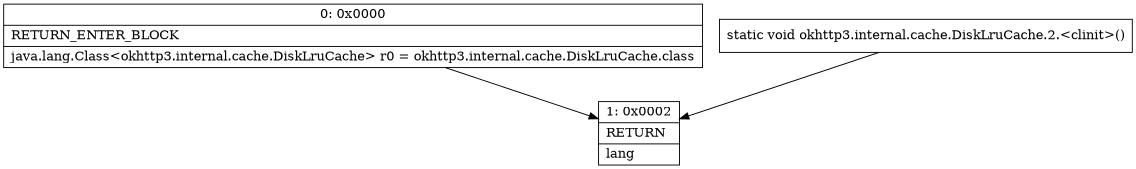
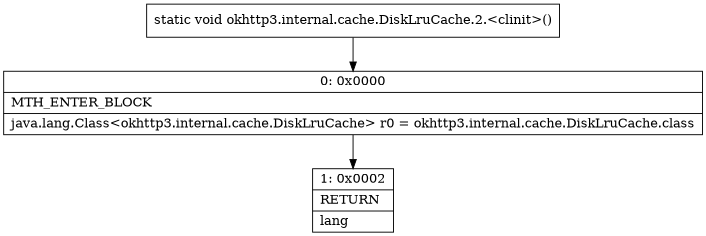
node "0: 0x0000": text "RETURN_ENTER_BLOCK" -> "MTH_ENTER_BLOCK"
edge "static void okhttp3.internal.cache.DiskLruCache.2.<clinit>()" -> "1: 0x0002": now "static void okhttp3.internal.cache.DiskLruCache.2.<clinit>()" -> "0: 0x0000"
